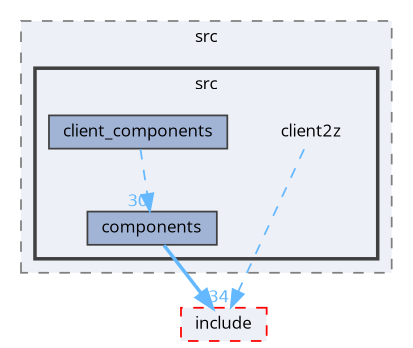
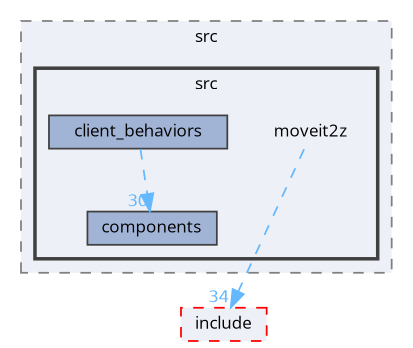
node "client_components": label "client_components" -> "client_behaviors"
node "client2z": label "client2z" -> "moveit2z"
edge "components" -> "include": removed
